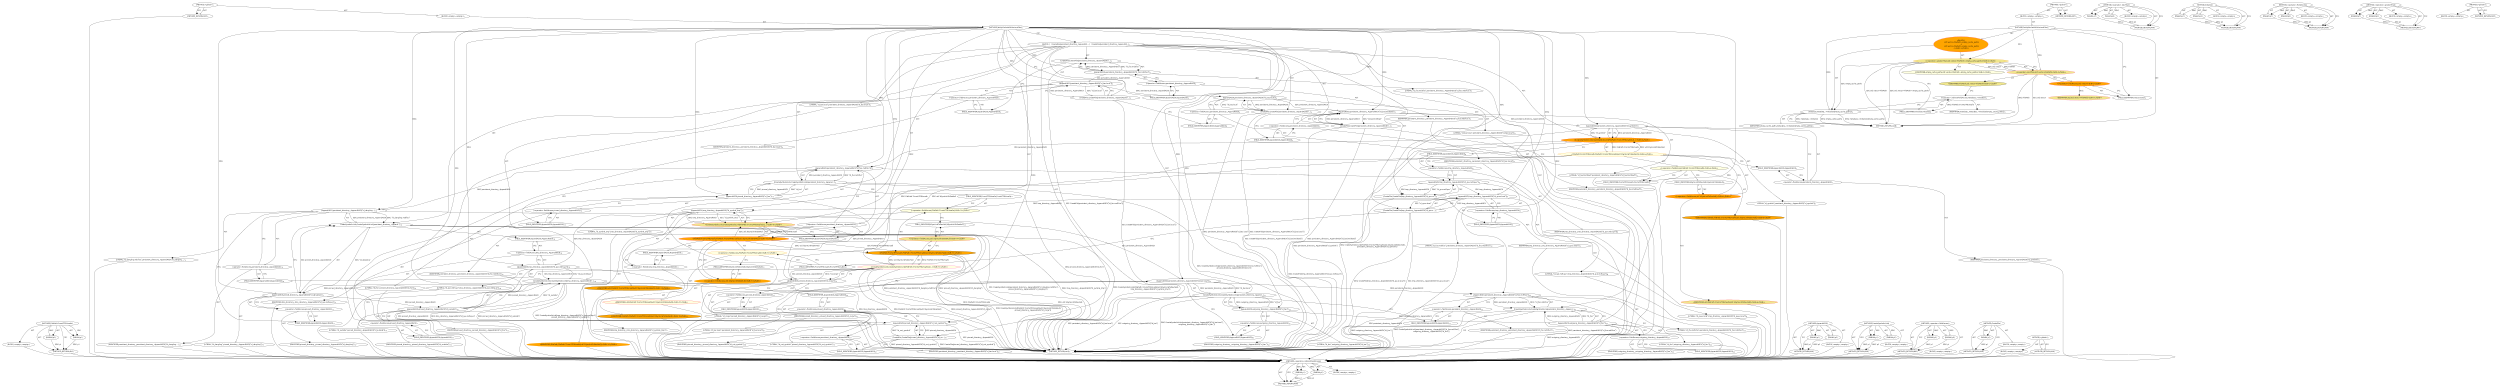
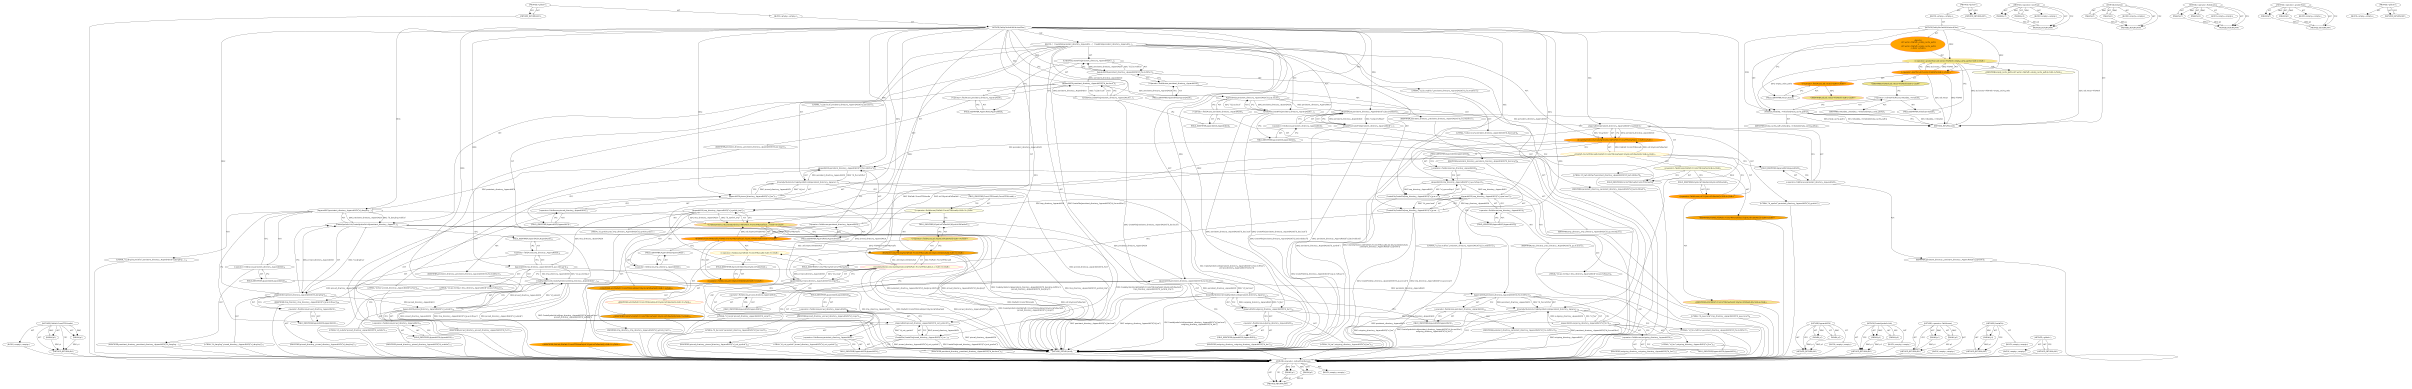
node "<(<operator>.lessThan,std::vector<FilePath)<SUB>2</SUB>>": fillcolor khaki -> orange
edge "<(<operator>.fieldAccess,std::vector)<SUB>2</SUB>>" -> "<(<operator>.lessThan,std::vector<FilePath)<SUB>2</SUB>>": removed, label "CFG:"
edge "(<operator>.indirectFieldAccess,metadata_->Initialize)" -> "(FIELD_IDENTIFIER,Initialize,Initialize)": label "DDG: FilePath::FromUTF8Unsafe" -> "AST: "
